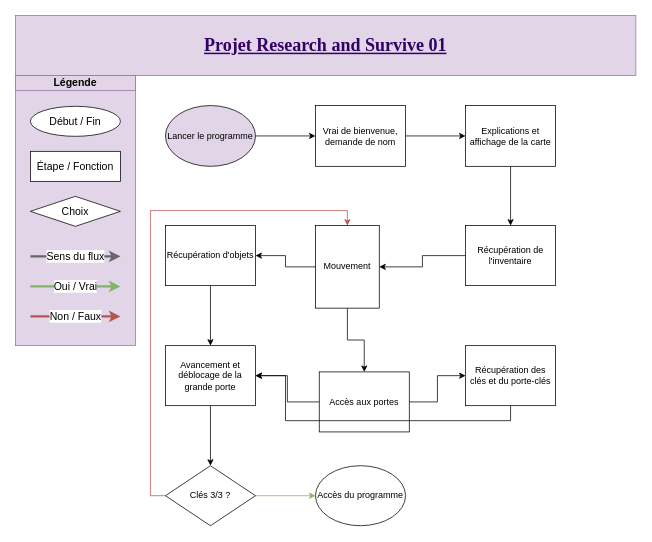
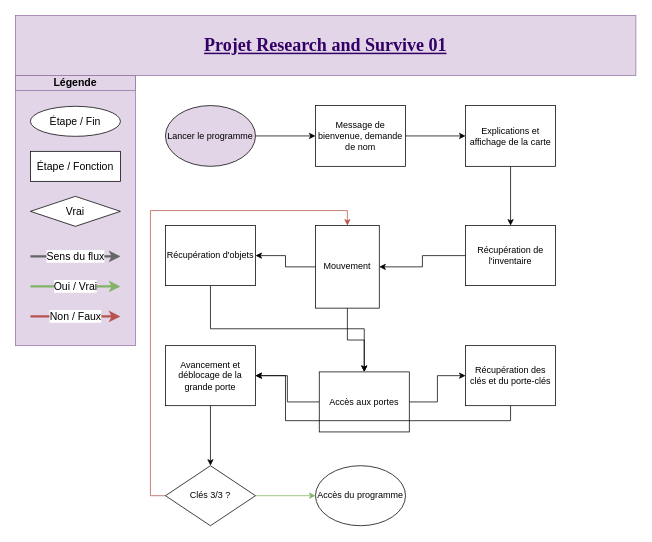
node "Début / Fin": label "Début / Fin" -> "Étape / Fin"
node "Vrai de bienvenue, demande de nom": label "Vrai de bienvenue, demande de nom" -> "Message de bienvenue, demande de nom"
node "Choix": label "Choix" -> "Vrai"
edge "Récupération d'objets" -> "Avancement et déblocage de la grande porte": now "Récupération d'objets" -> "Accès aux portes"
